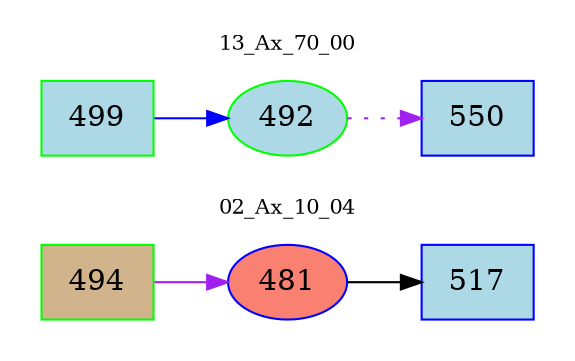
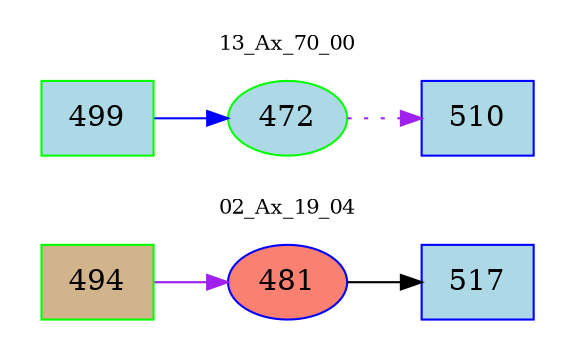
node "492": label "492" -> "472"
node "550": label "550" -> "510"
cluster "02_Ax_10_04": label "02_Ax_10_04" -> "02_Ax_19_04"
